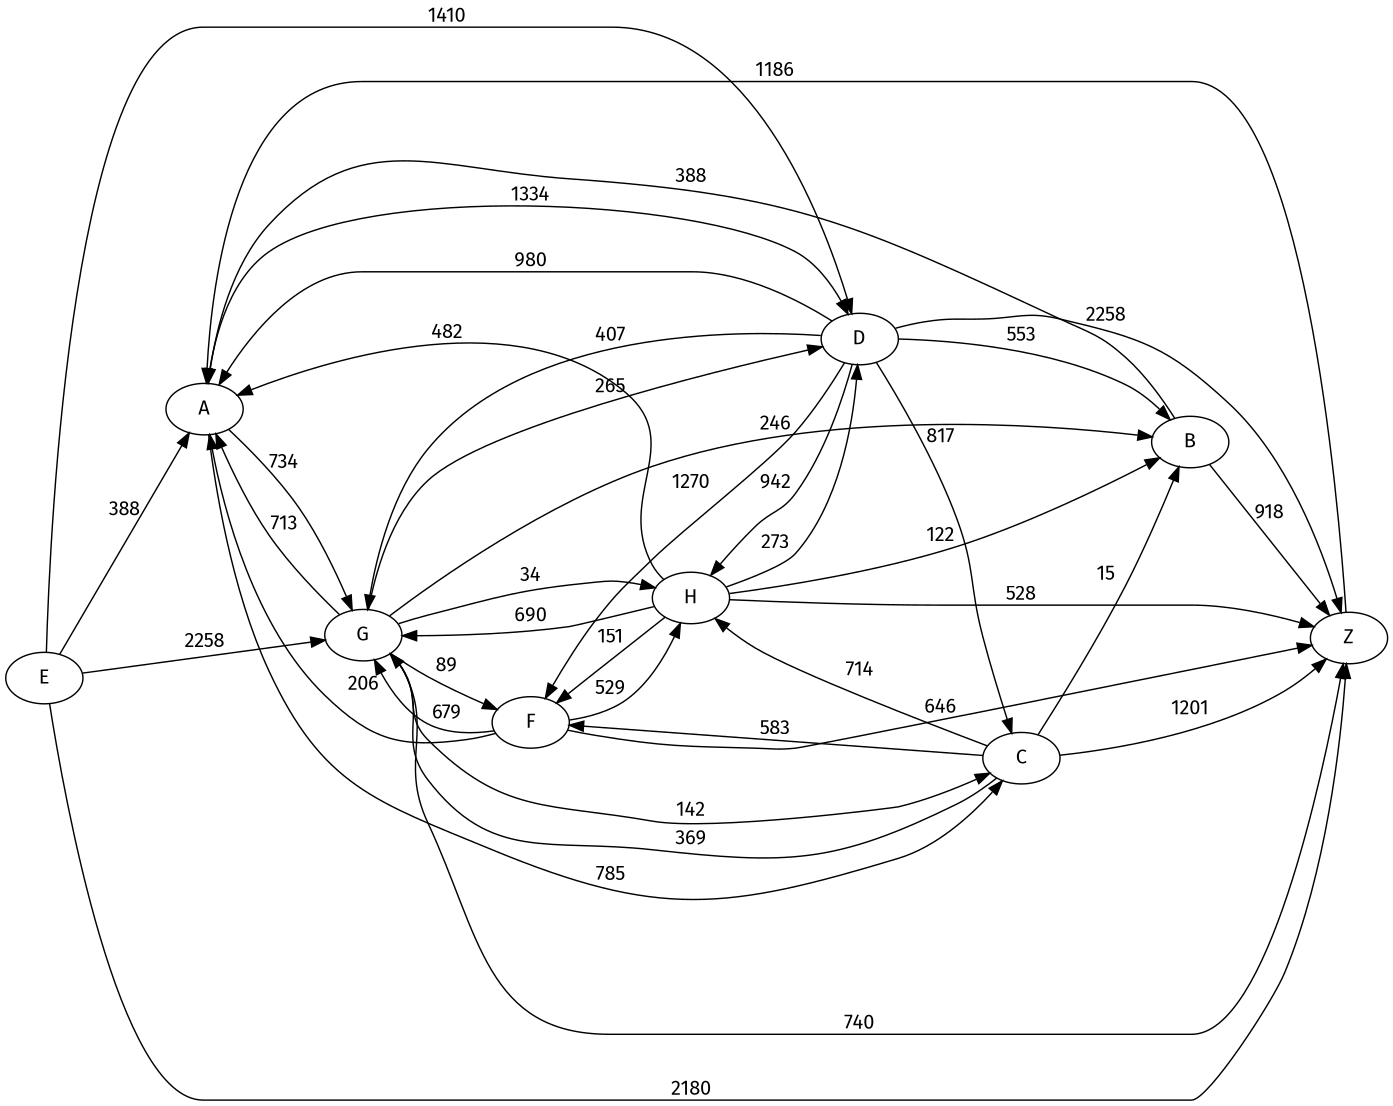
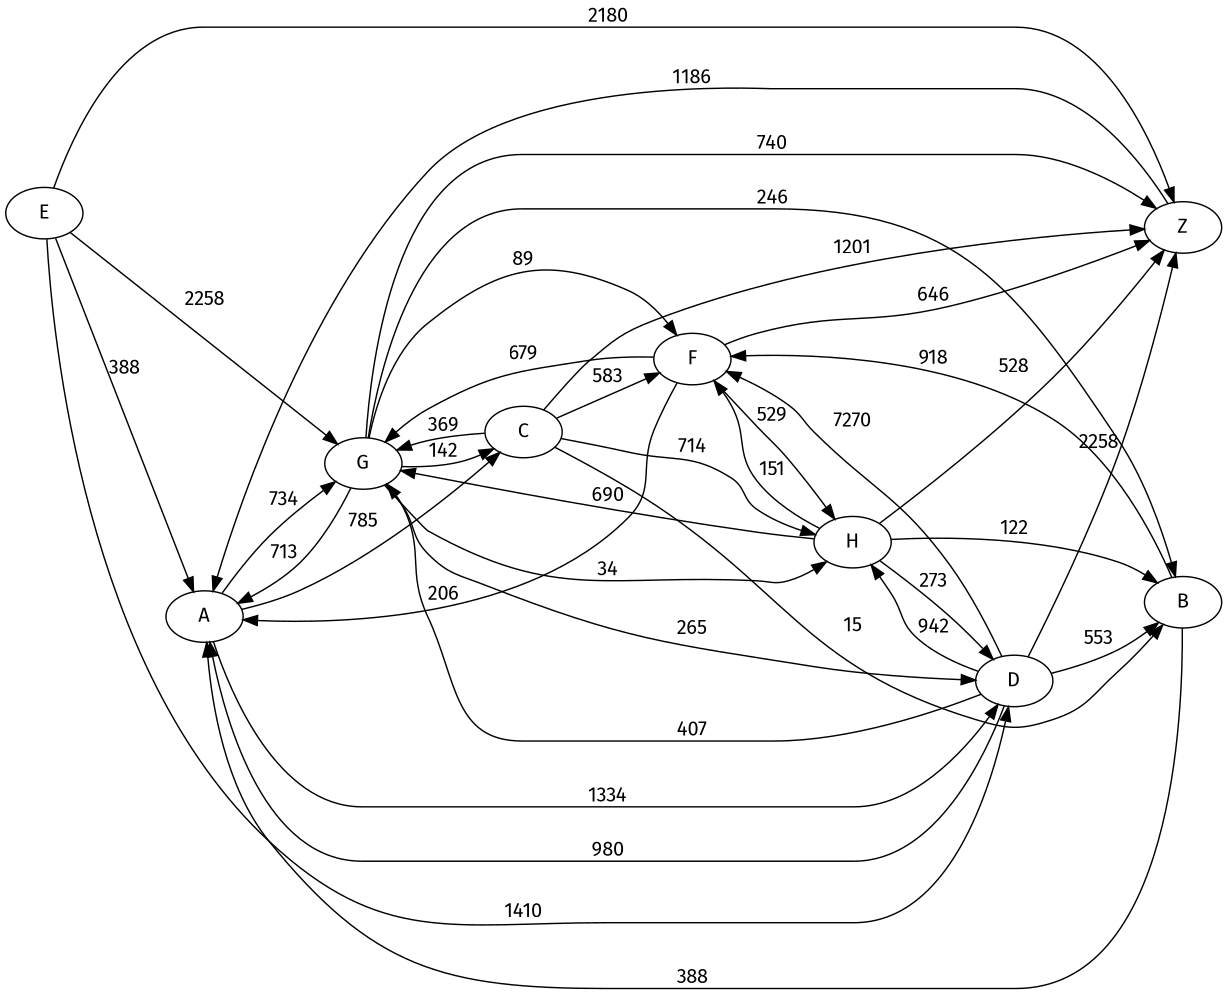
edge "H" -> "A": removed, label "482"
edge "D" -> "F": label "1270" -> "7270"
edge "D" -> "C": removed, label "817"
edge "B" -> "Z": now "B" -> "F"
